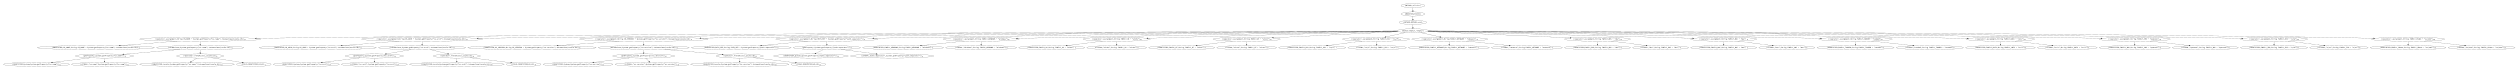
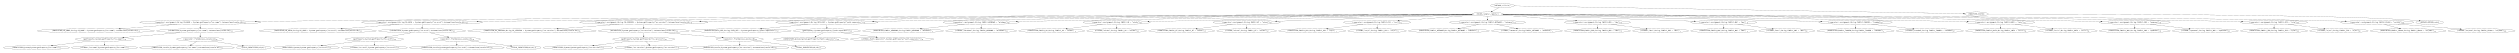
edge "(METHOD_RETURN,void)" -> "(BLOCK,<empty>,<empty>)": now "(METHOD,<clinit>)" -> "(BLOCK,<empty>,<empty>)"
